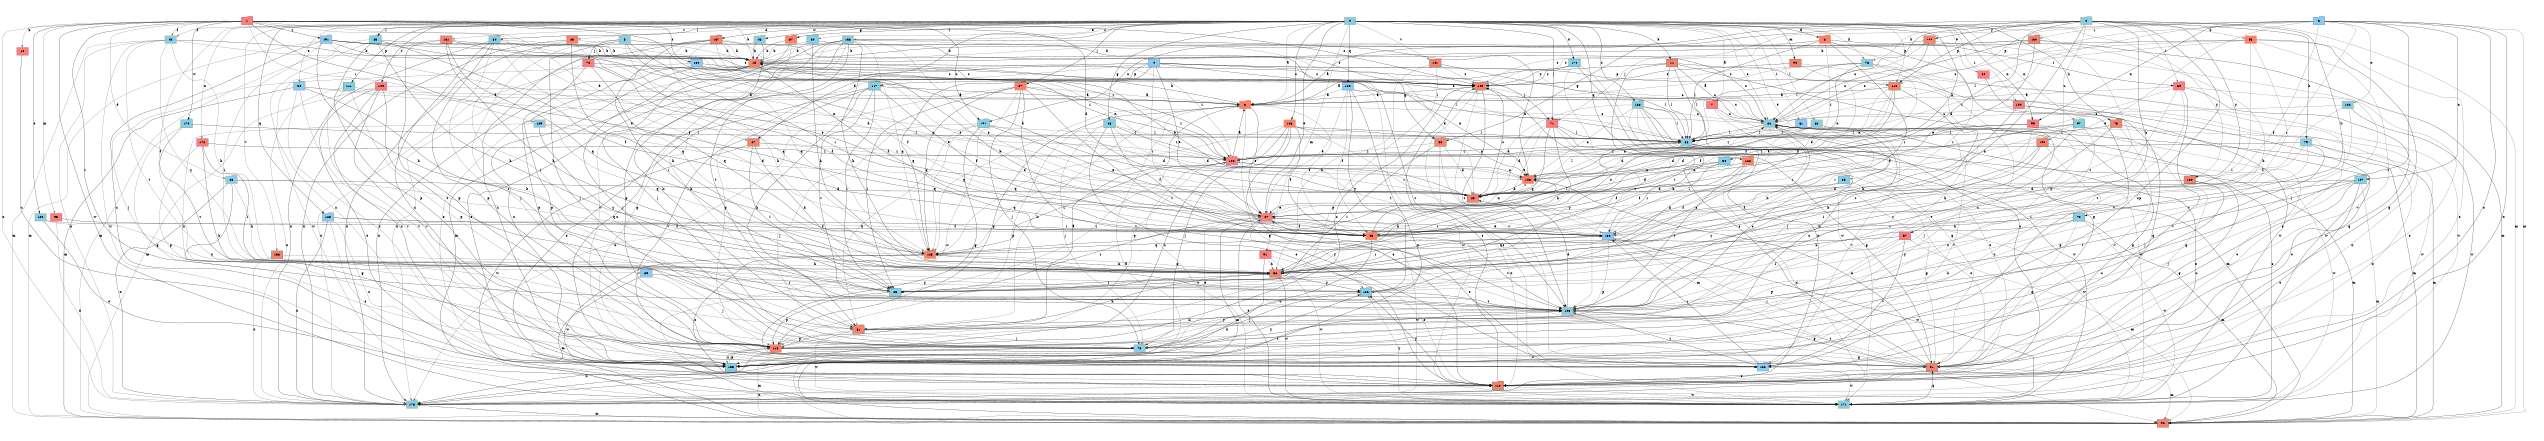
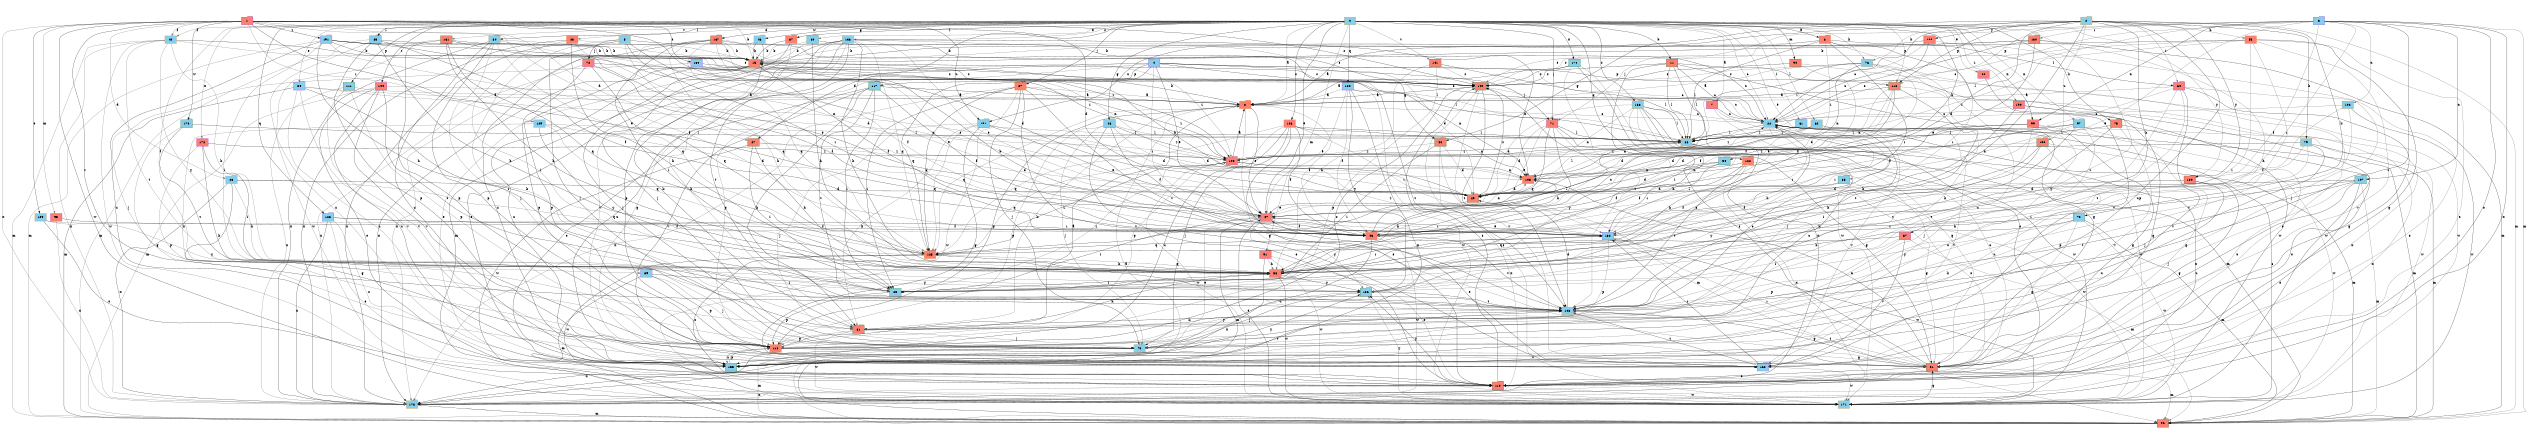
node "12": removed
node "158": removed
edge "39" -> "118": added, label "p"
